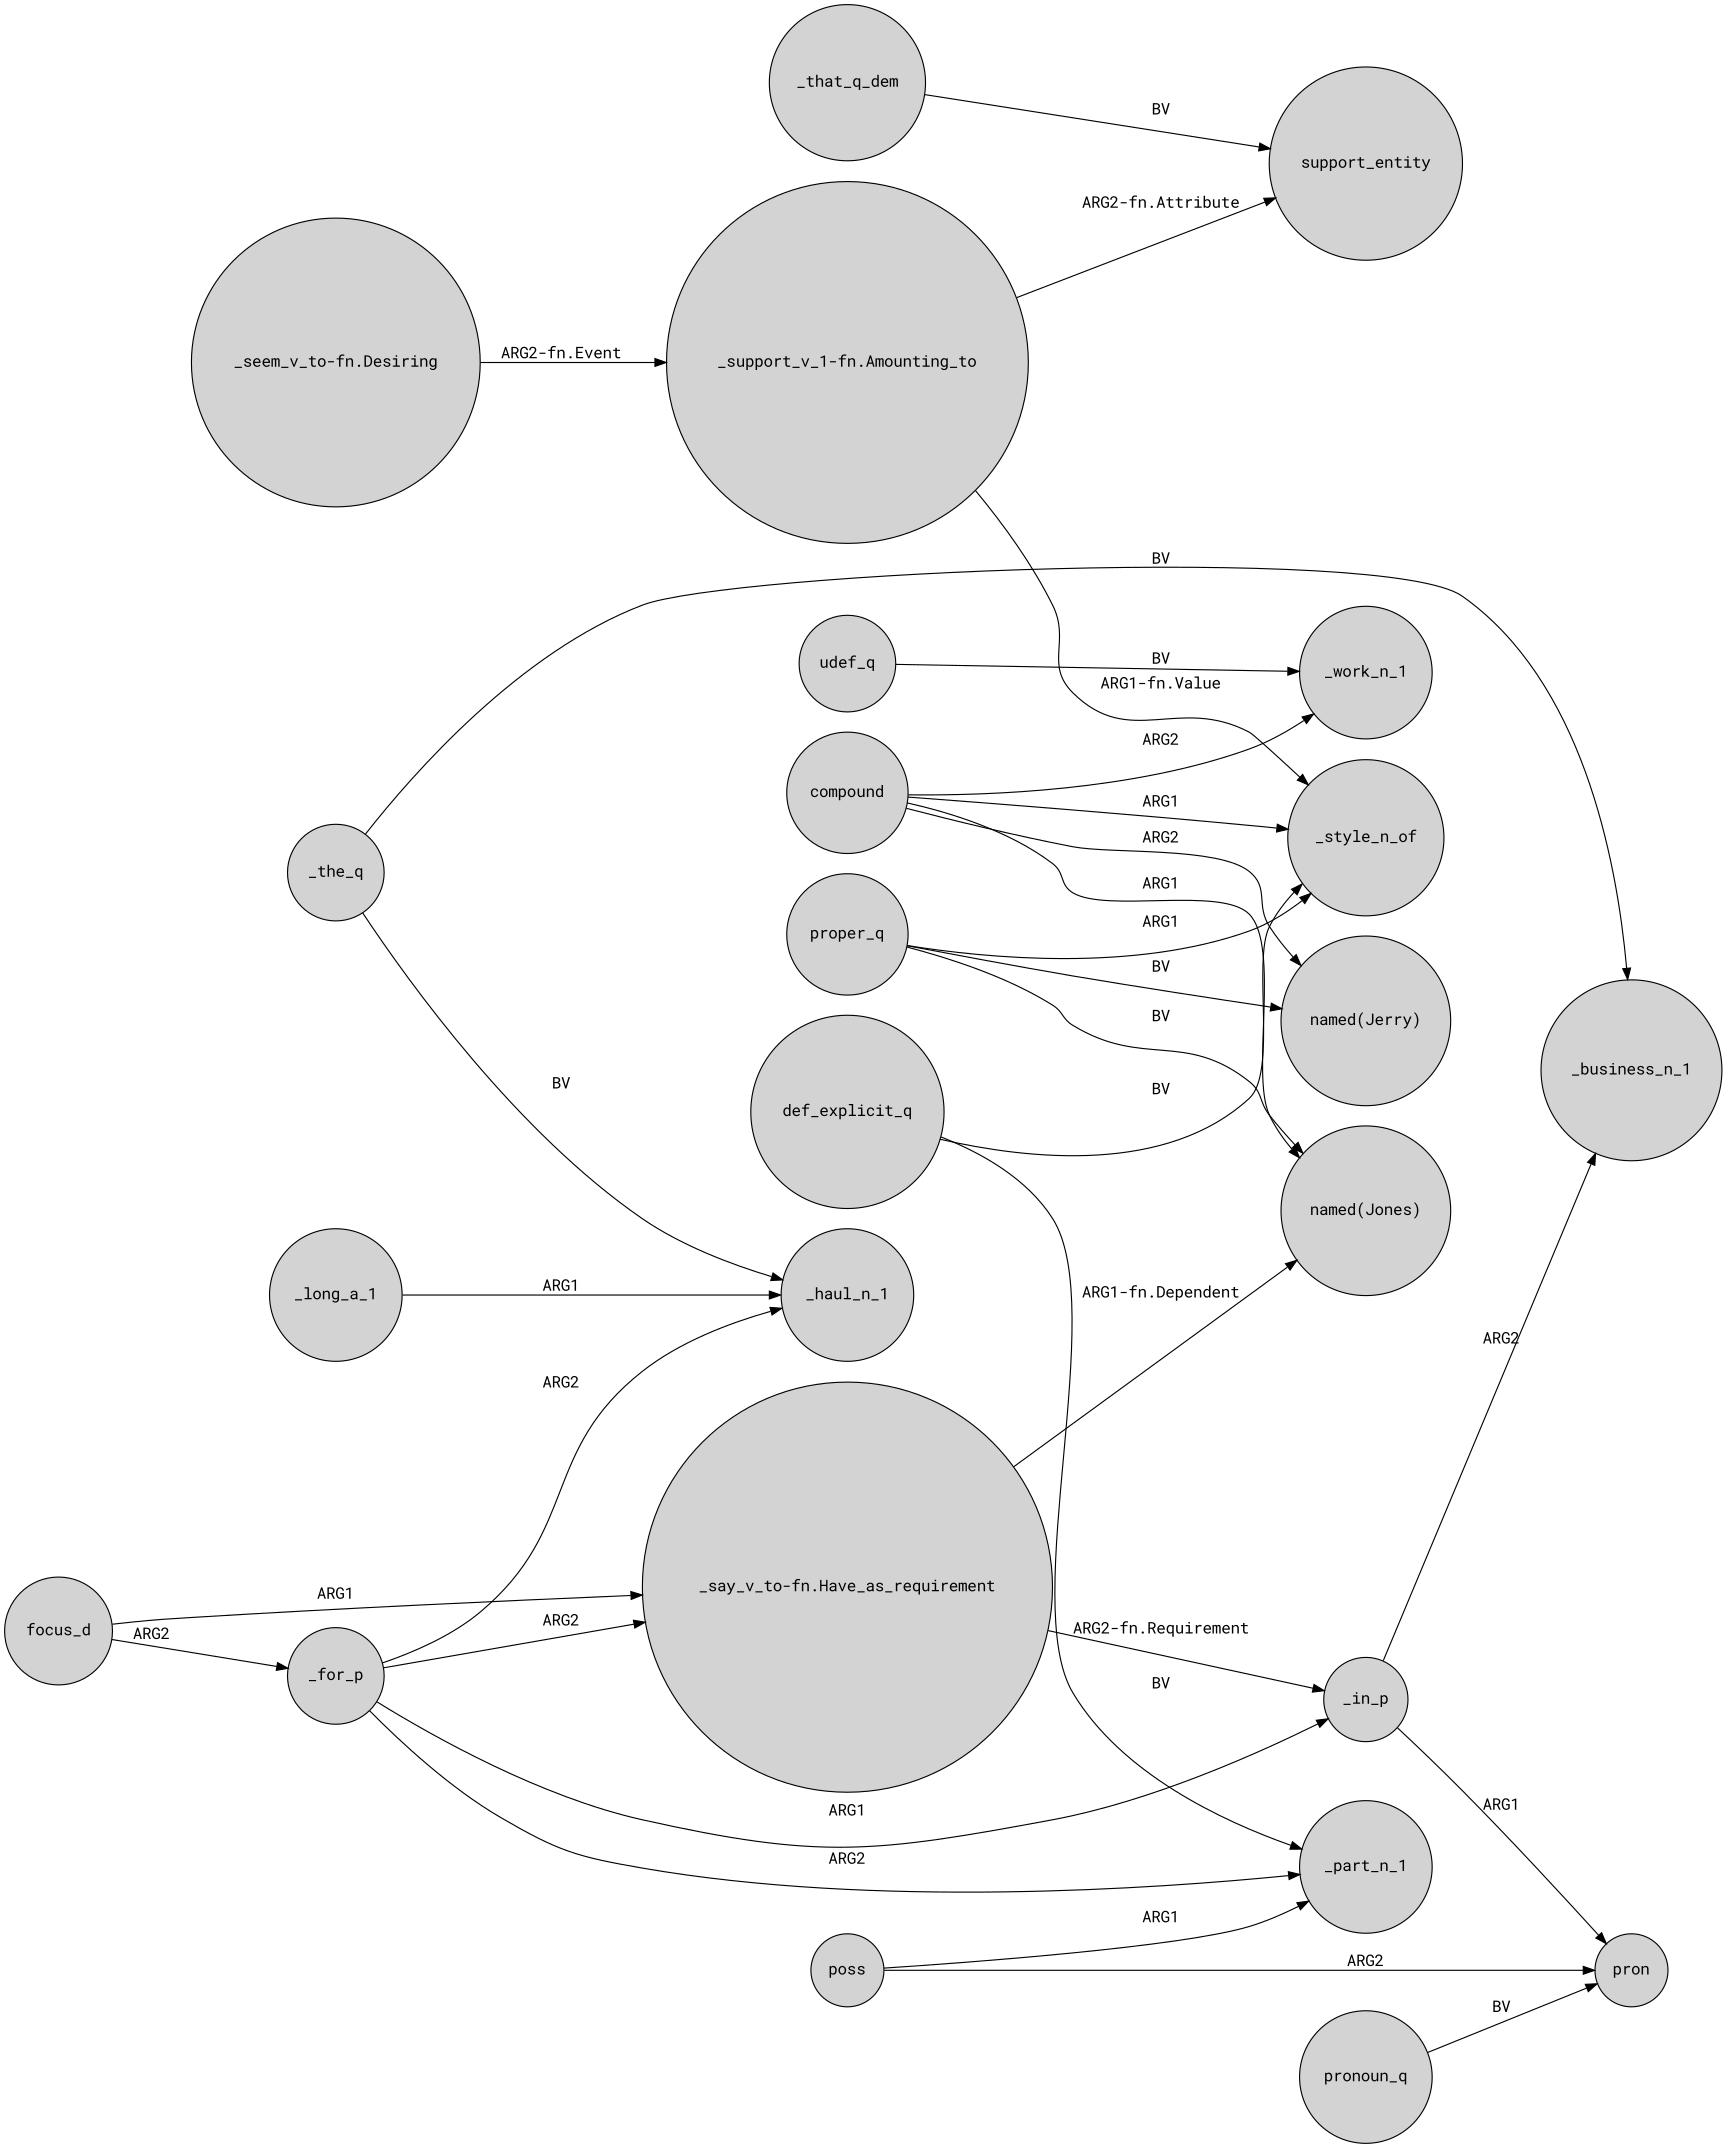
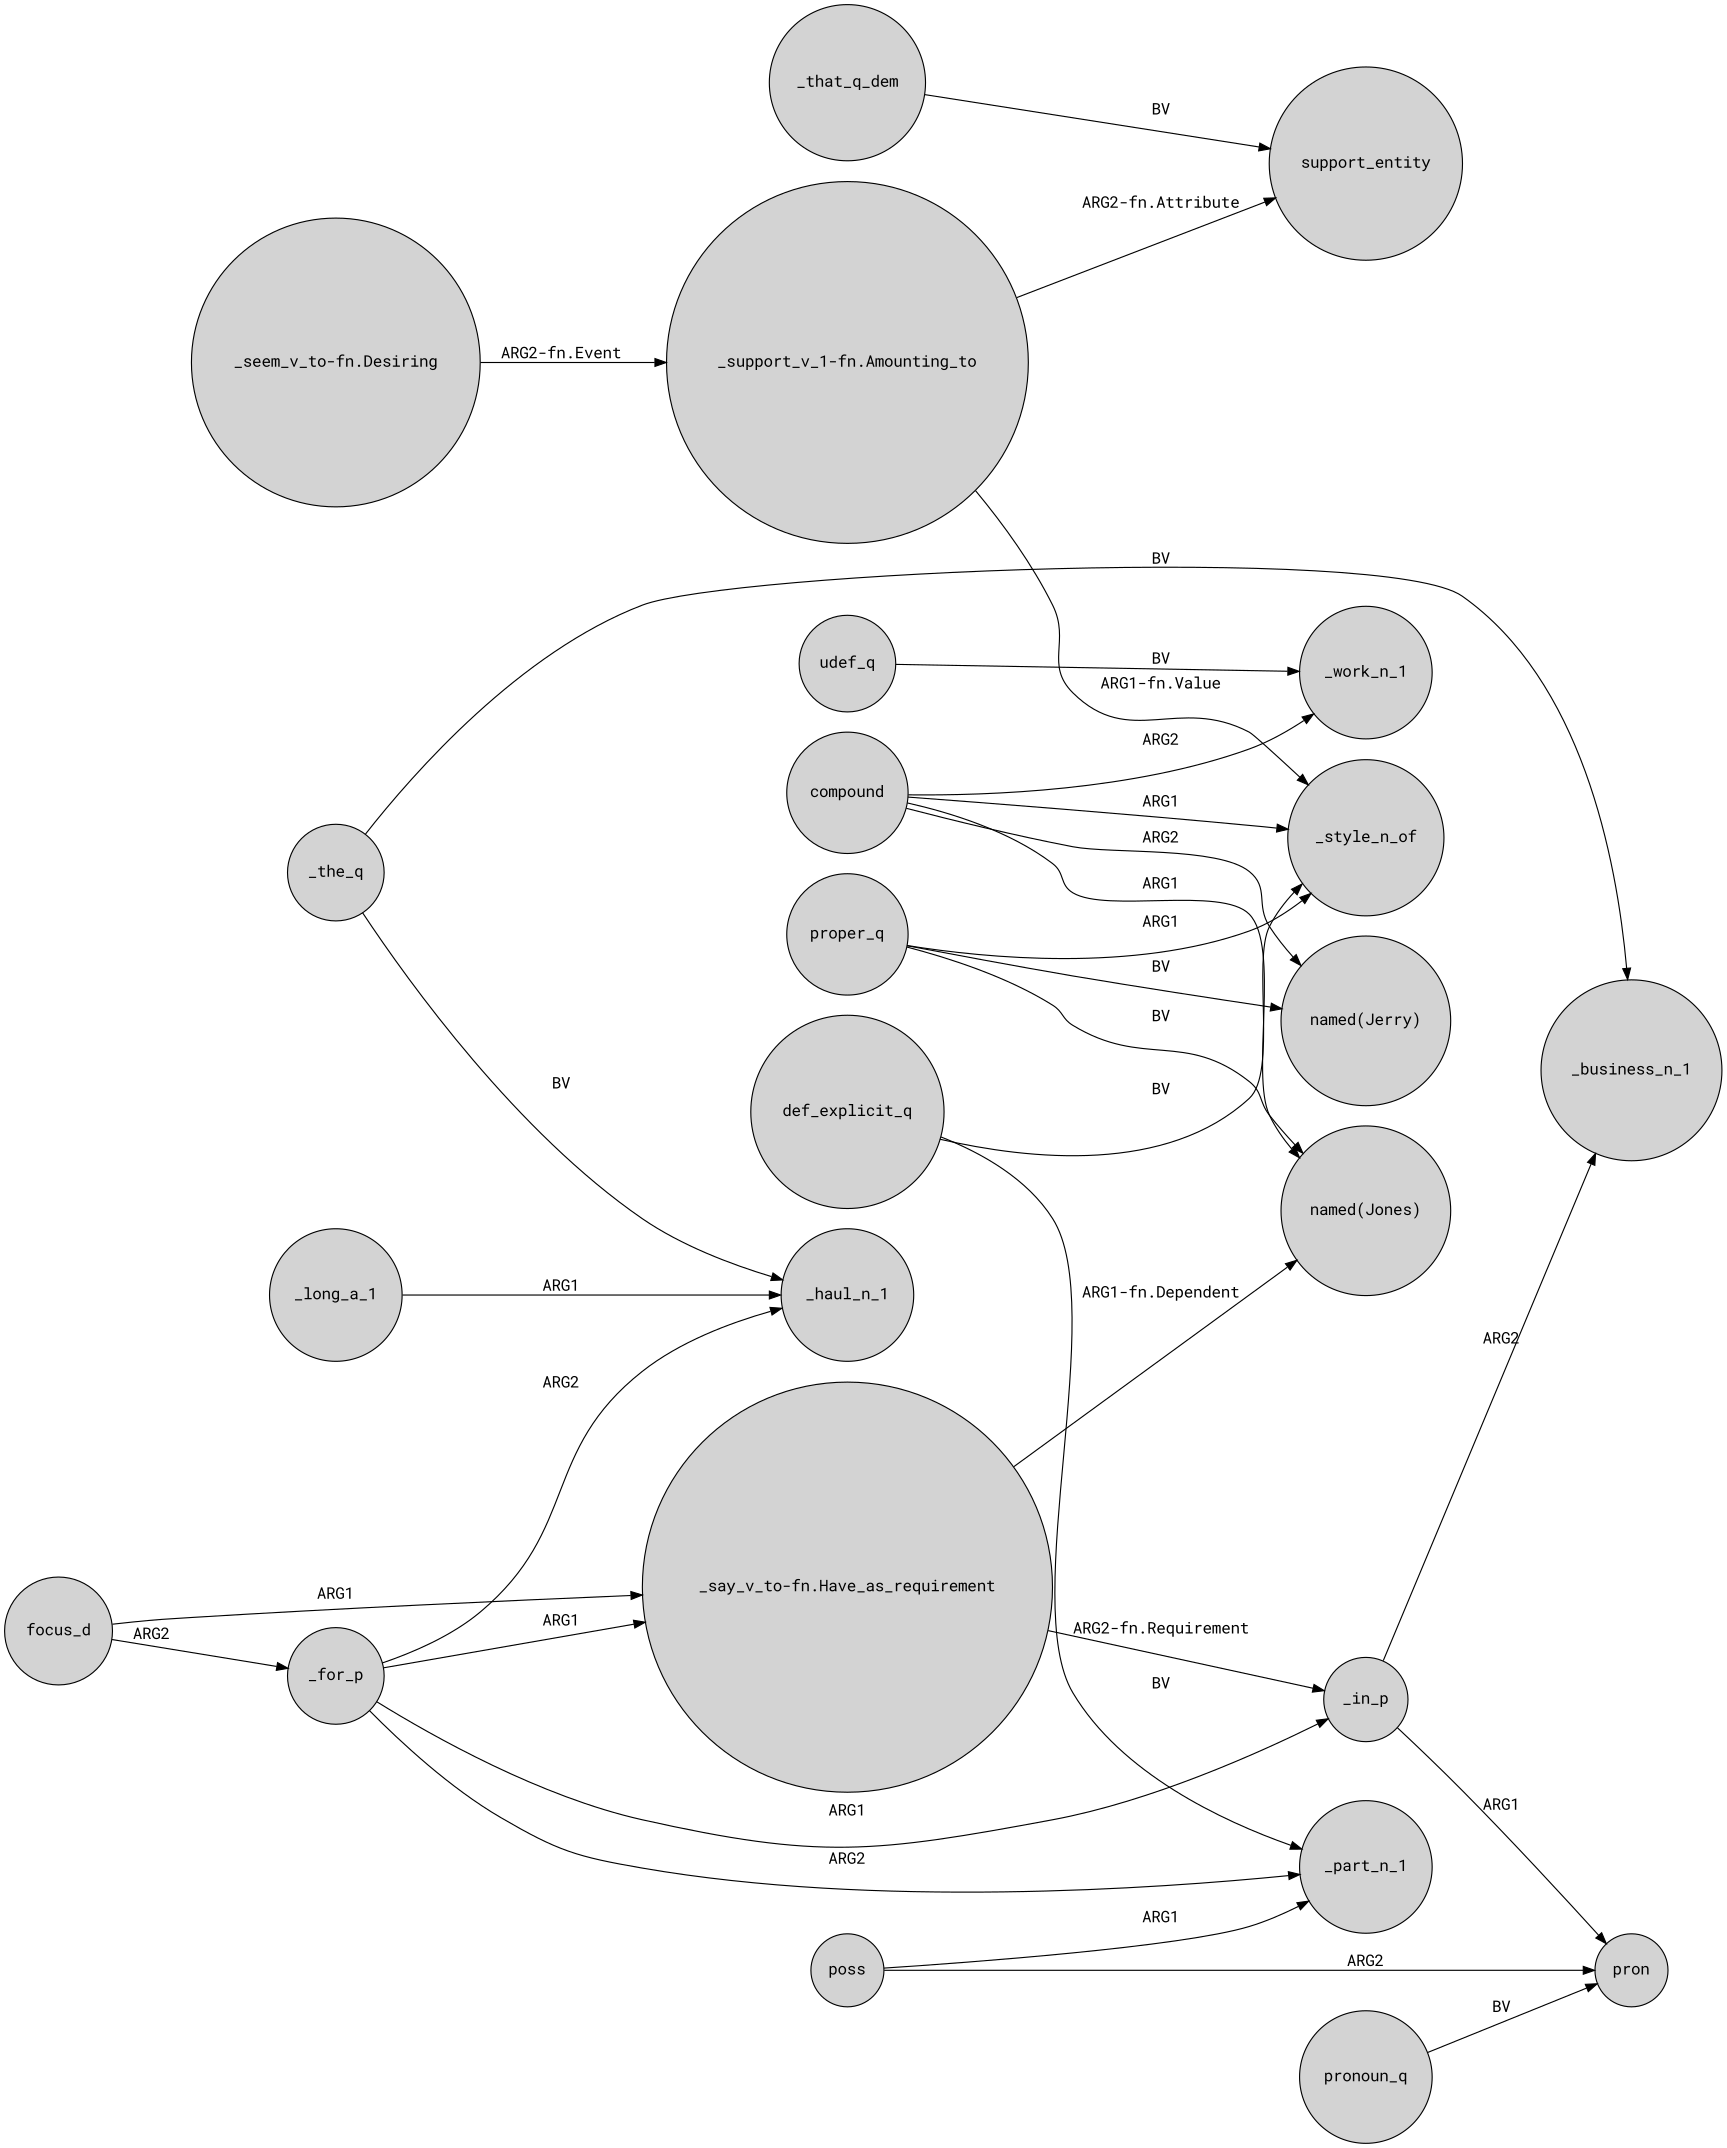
edge "_for_p" -> "_say_v_to-fn.Have_as_requirement": label "ARG2" -> "ARG1"
